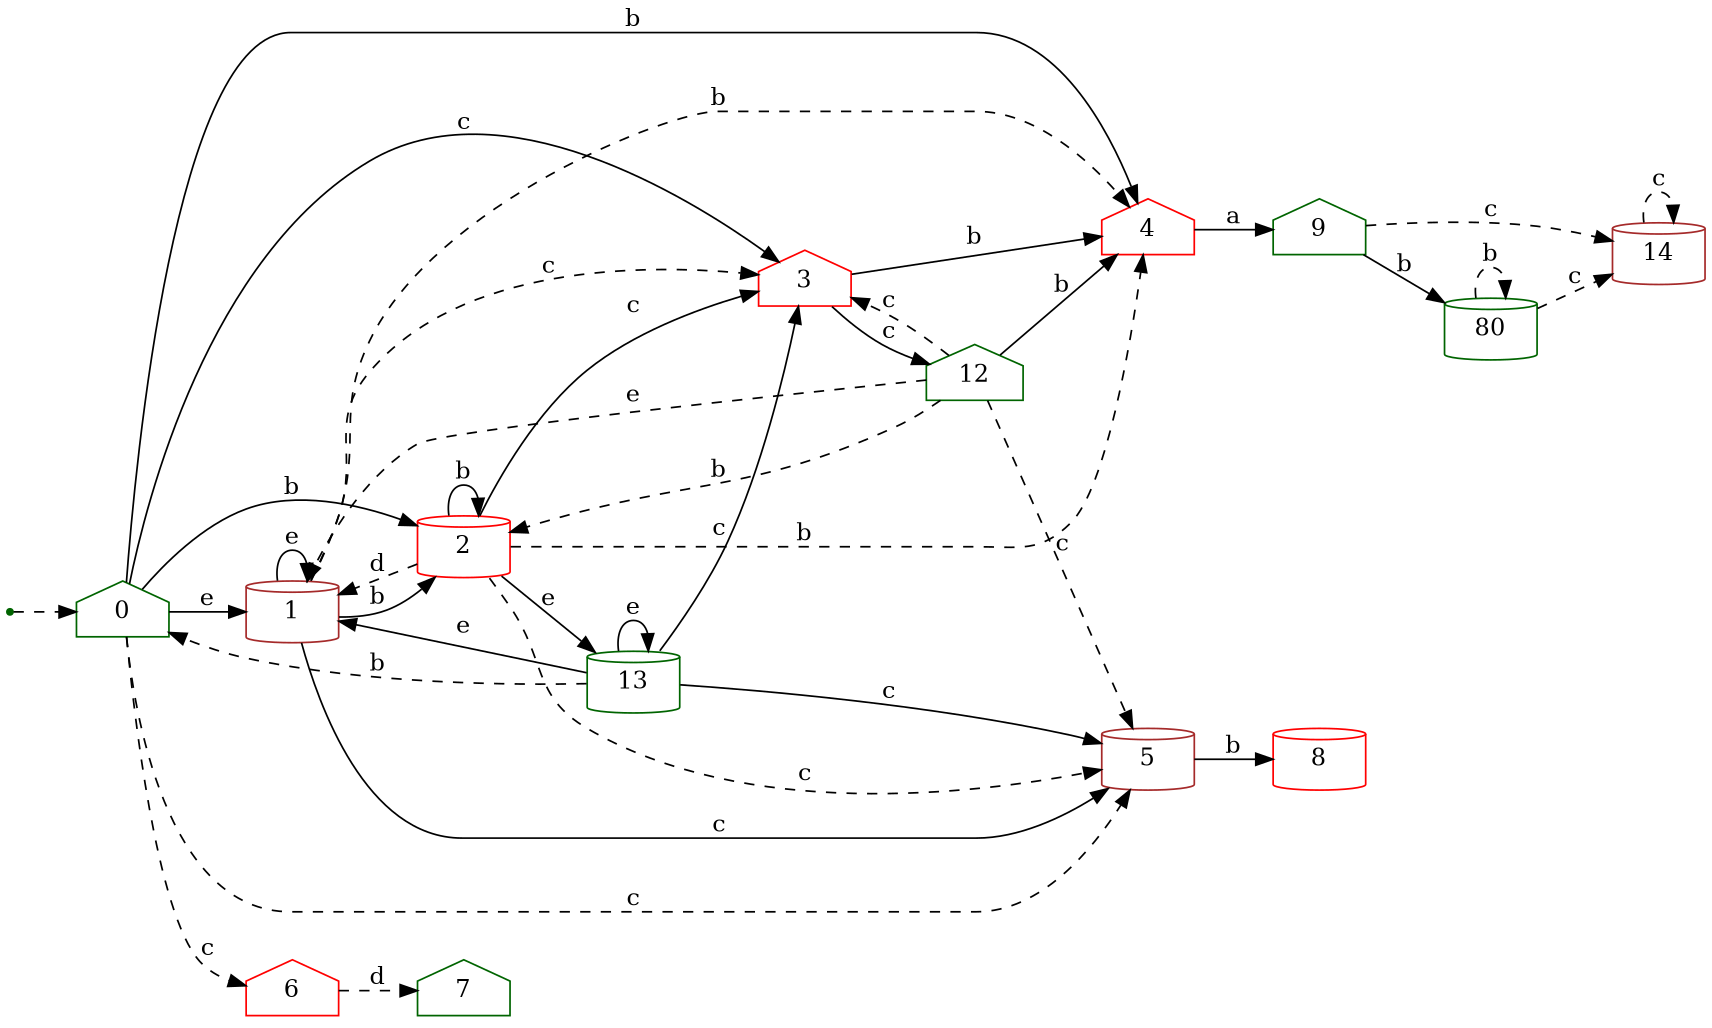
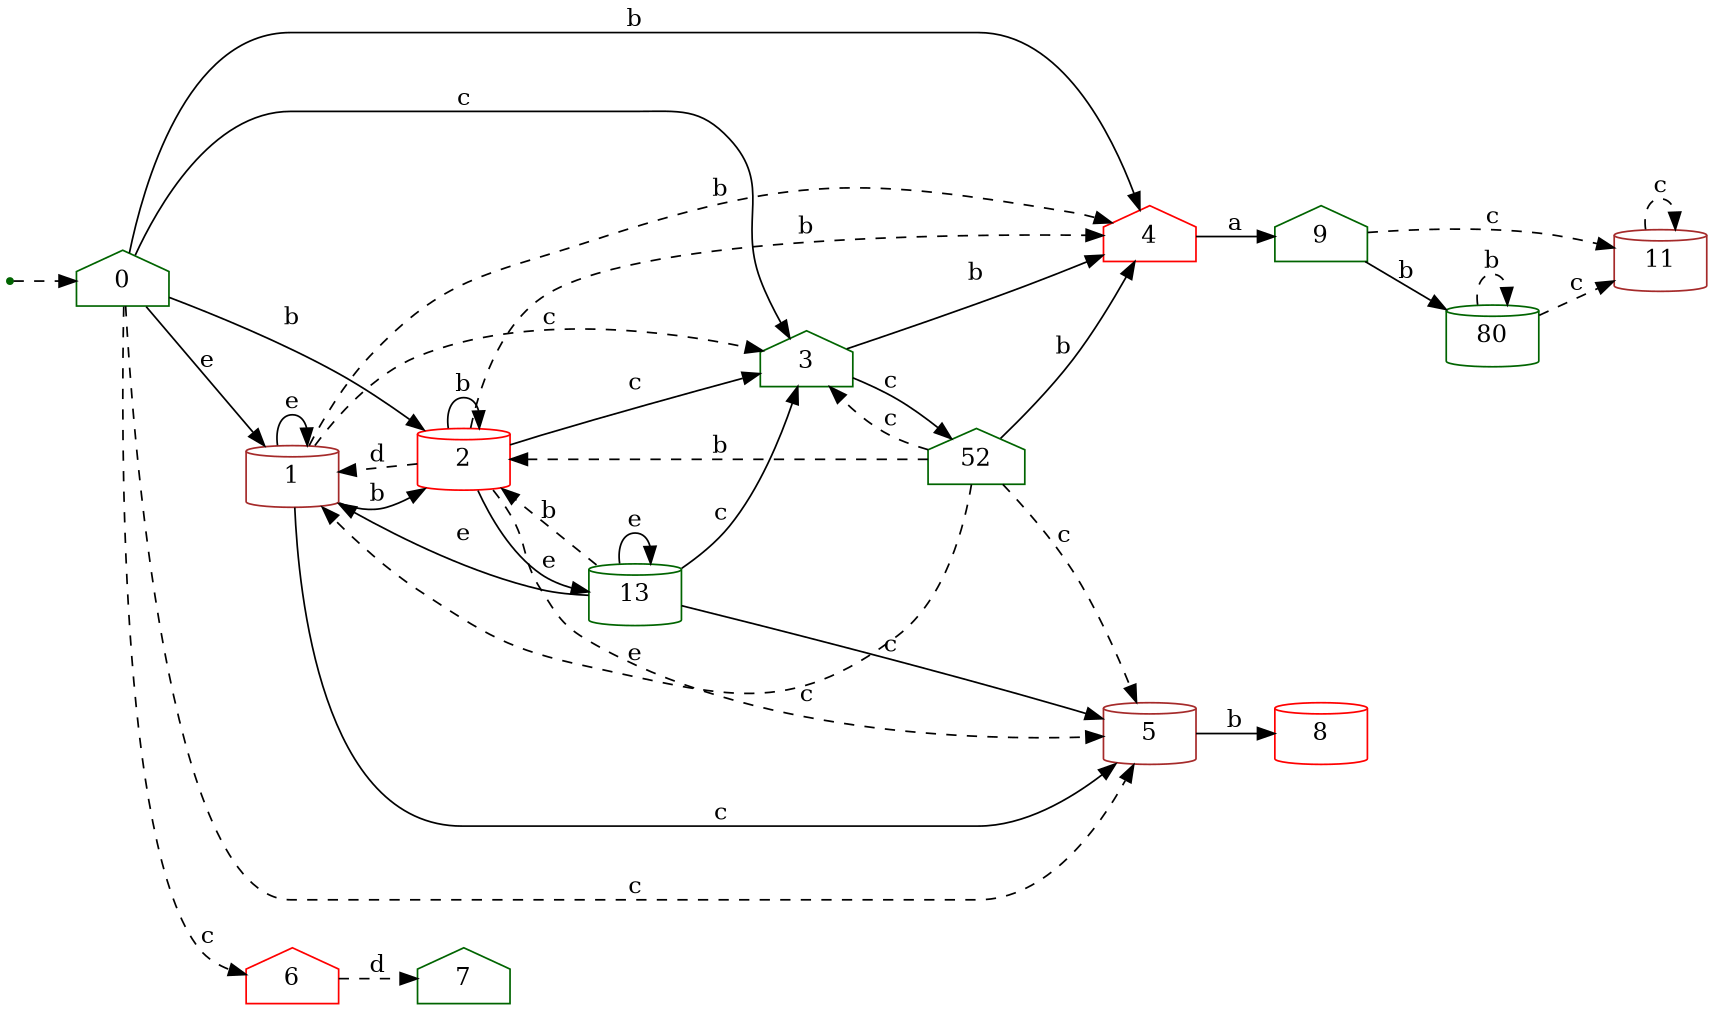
node "14": label "14" -> "11"
node "3": color red -> darkgreen
node "12": label "12" -> "52"
edge "13" -> "0": now "13" -> "2"
